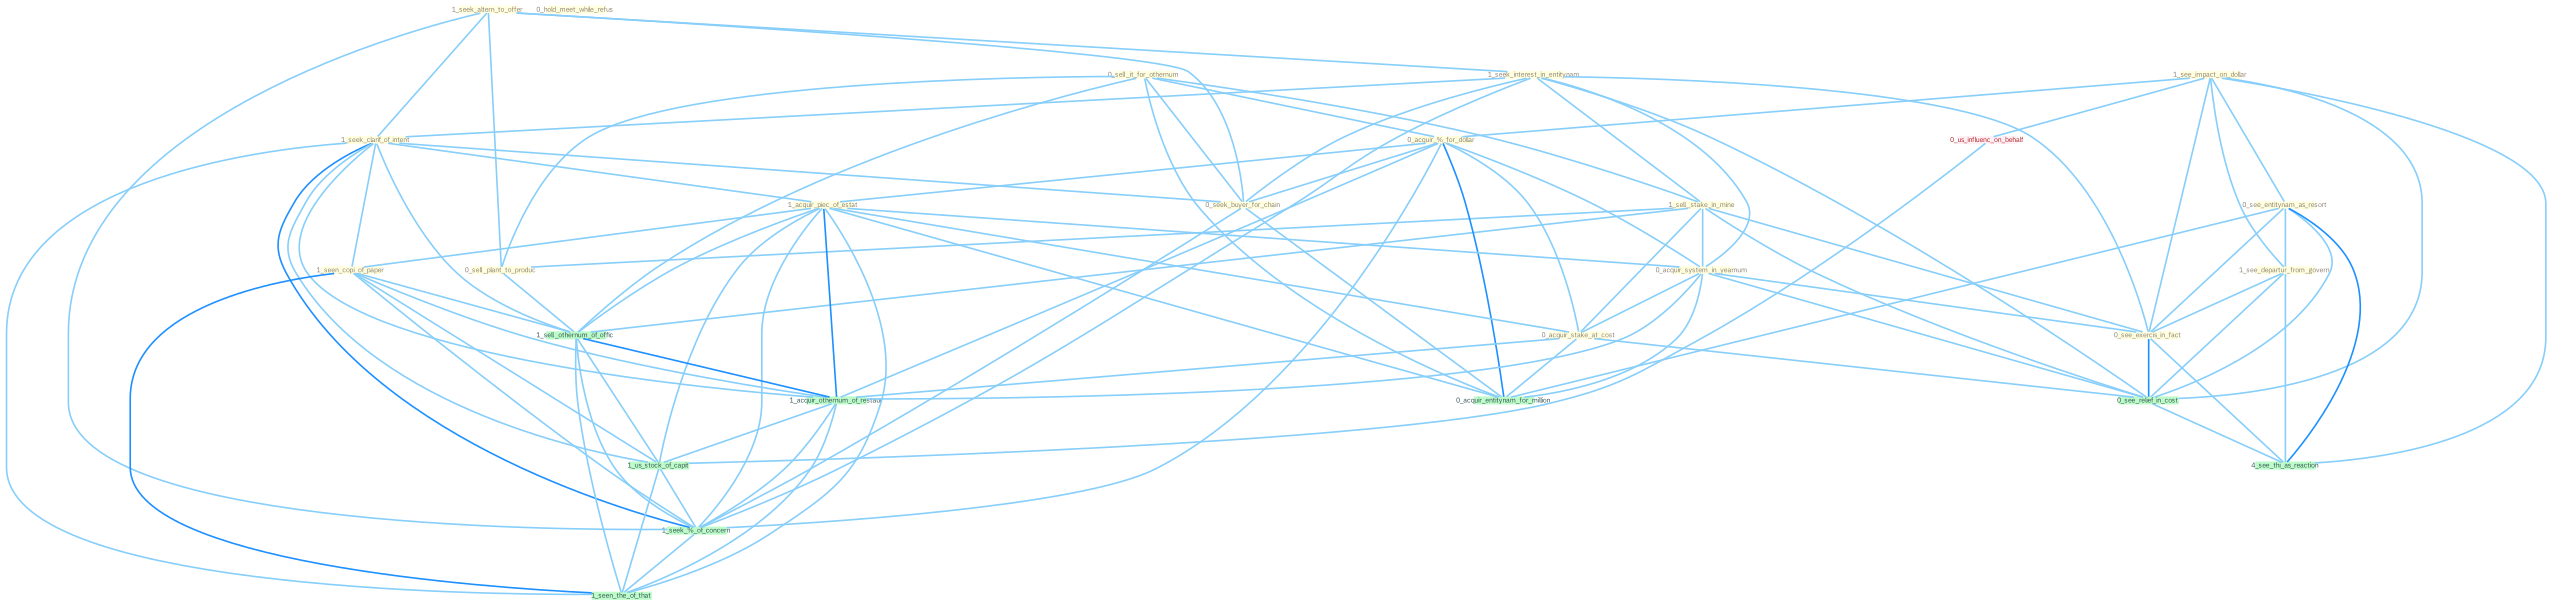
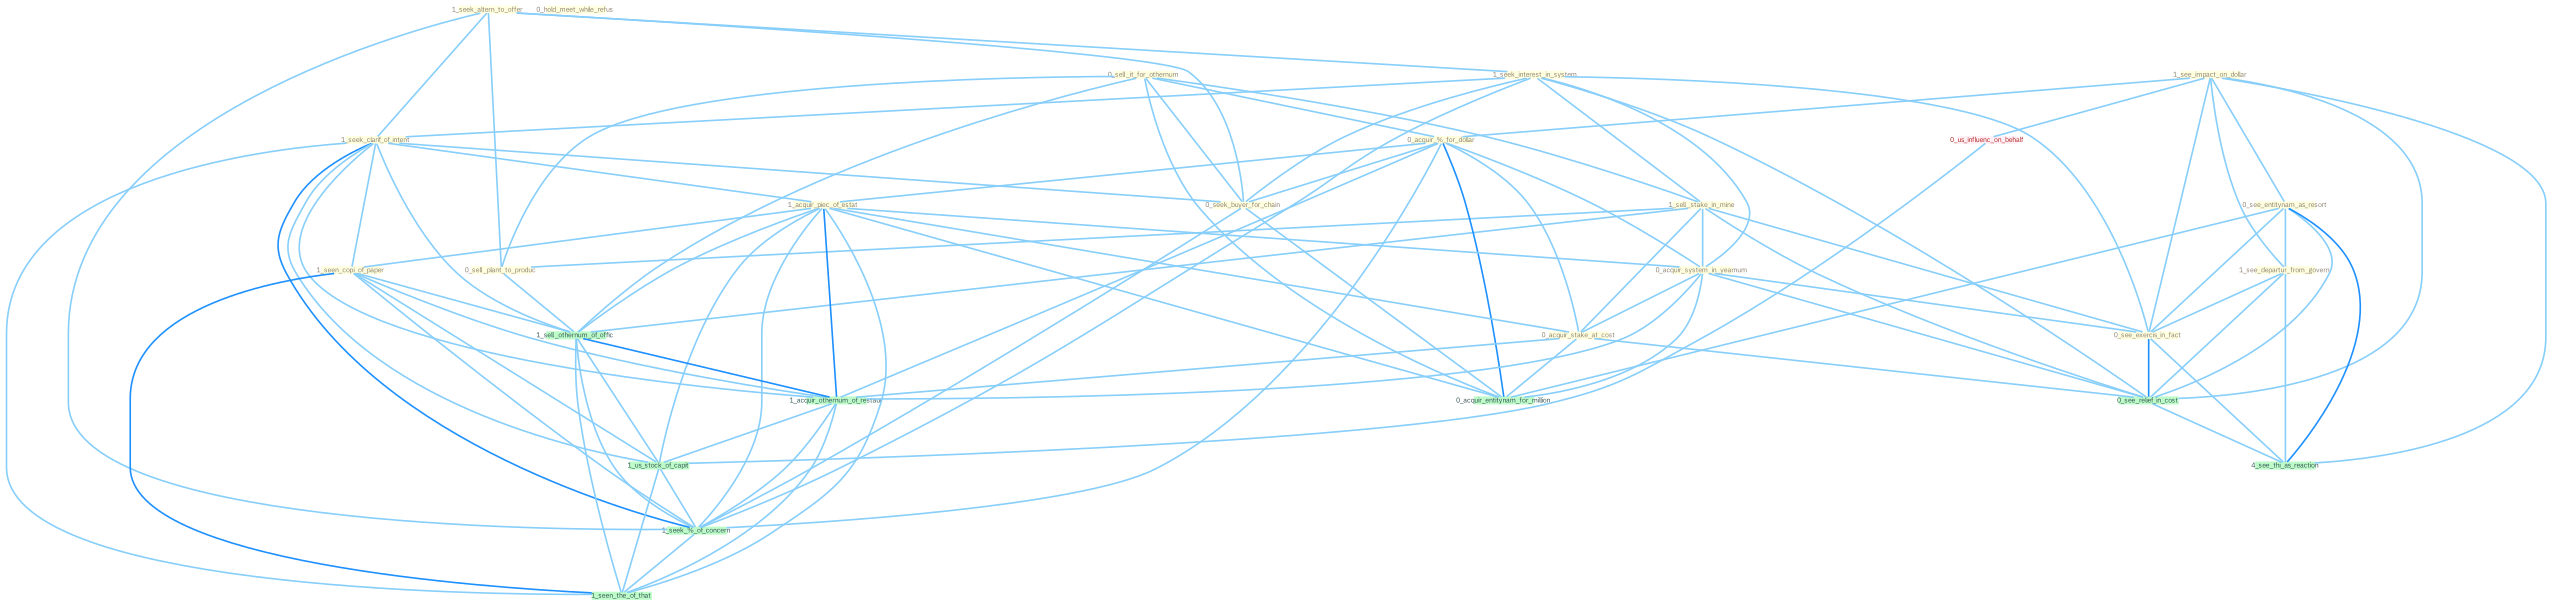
node "1_seek_interest_in_entitynam": label "1_seek_interest_in_entitynam" -> "1_seek_interest_in_system"
